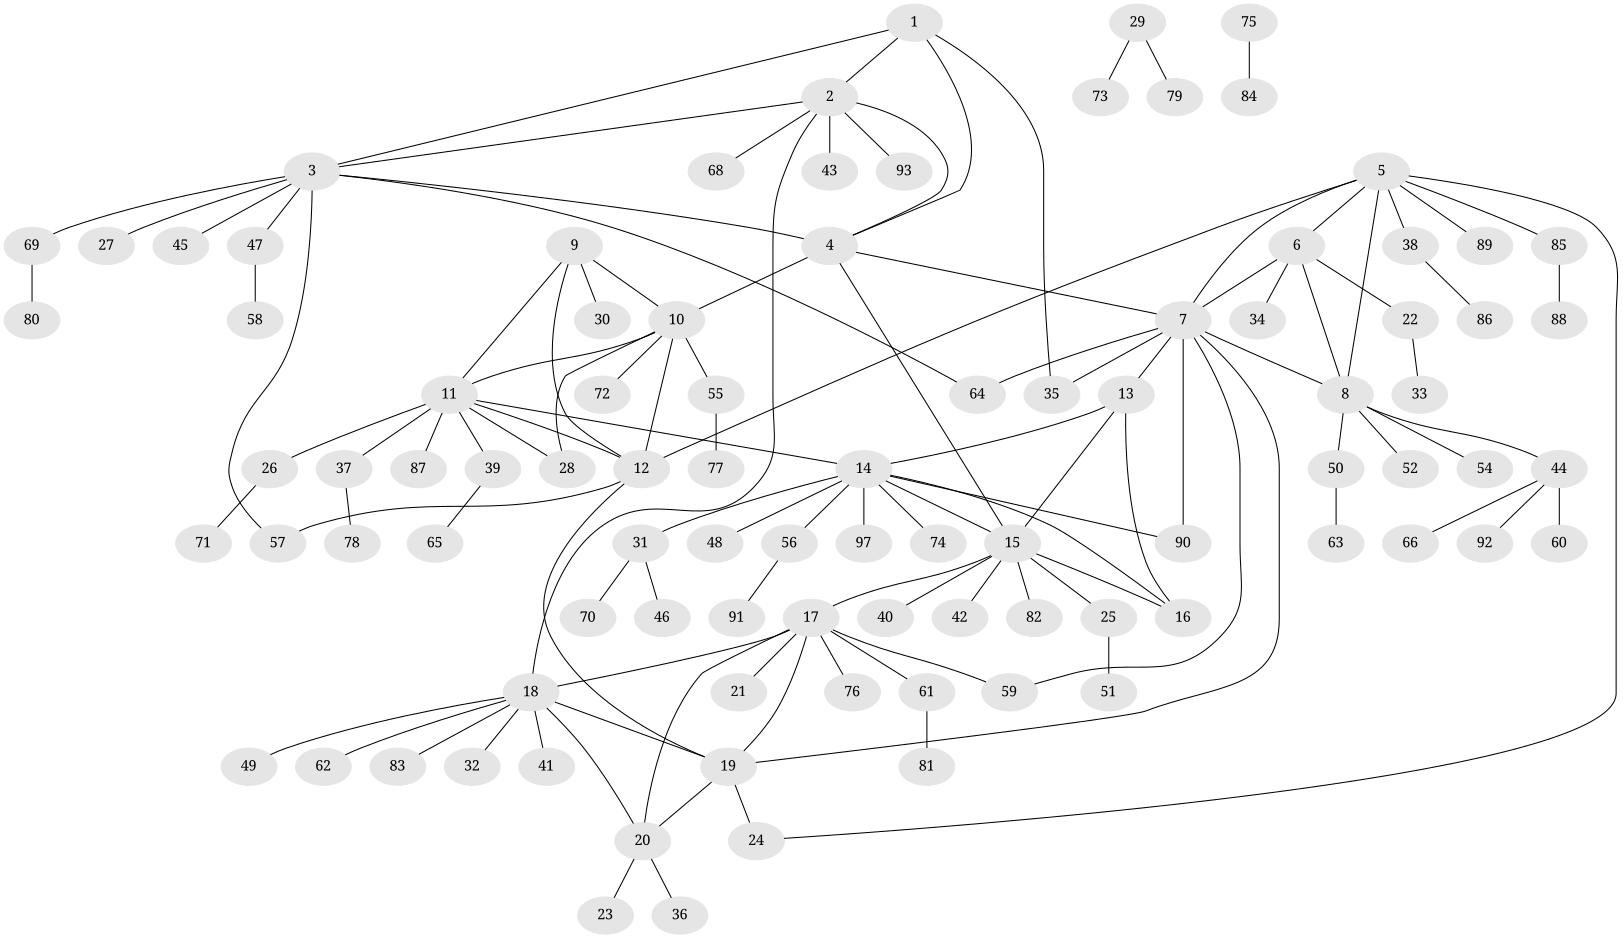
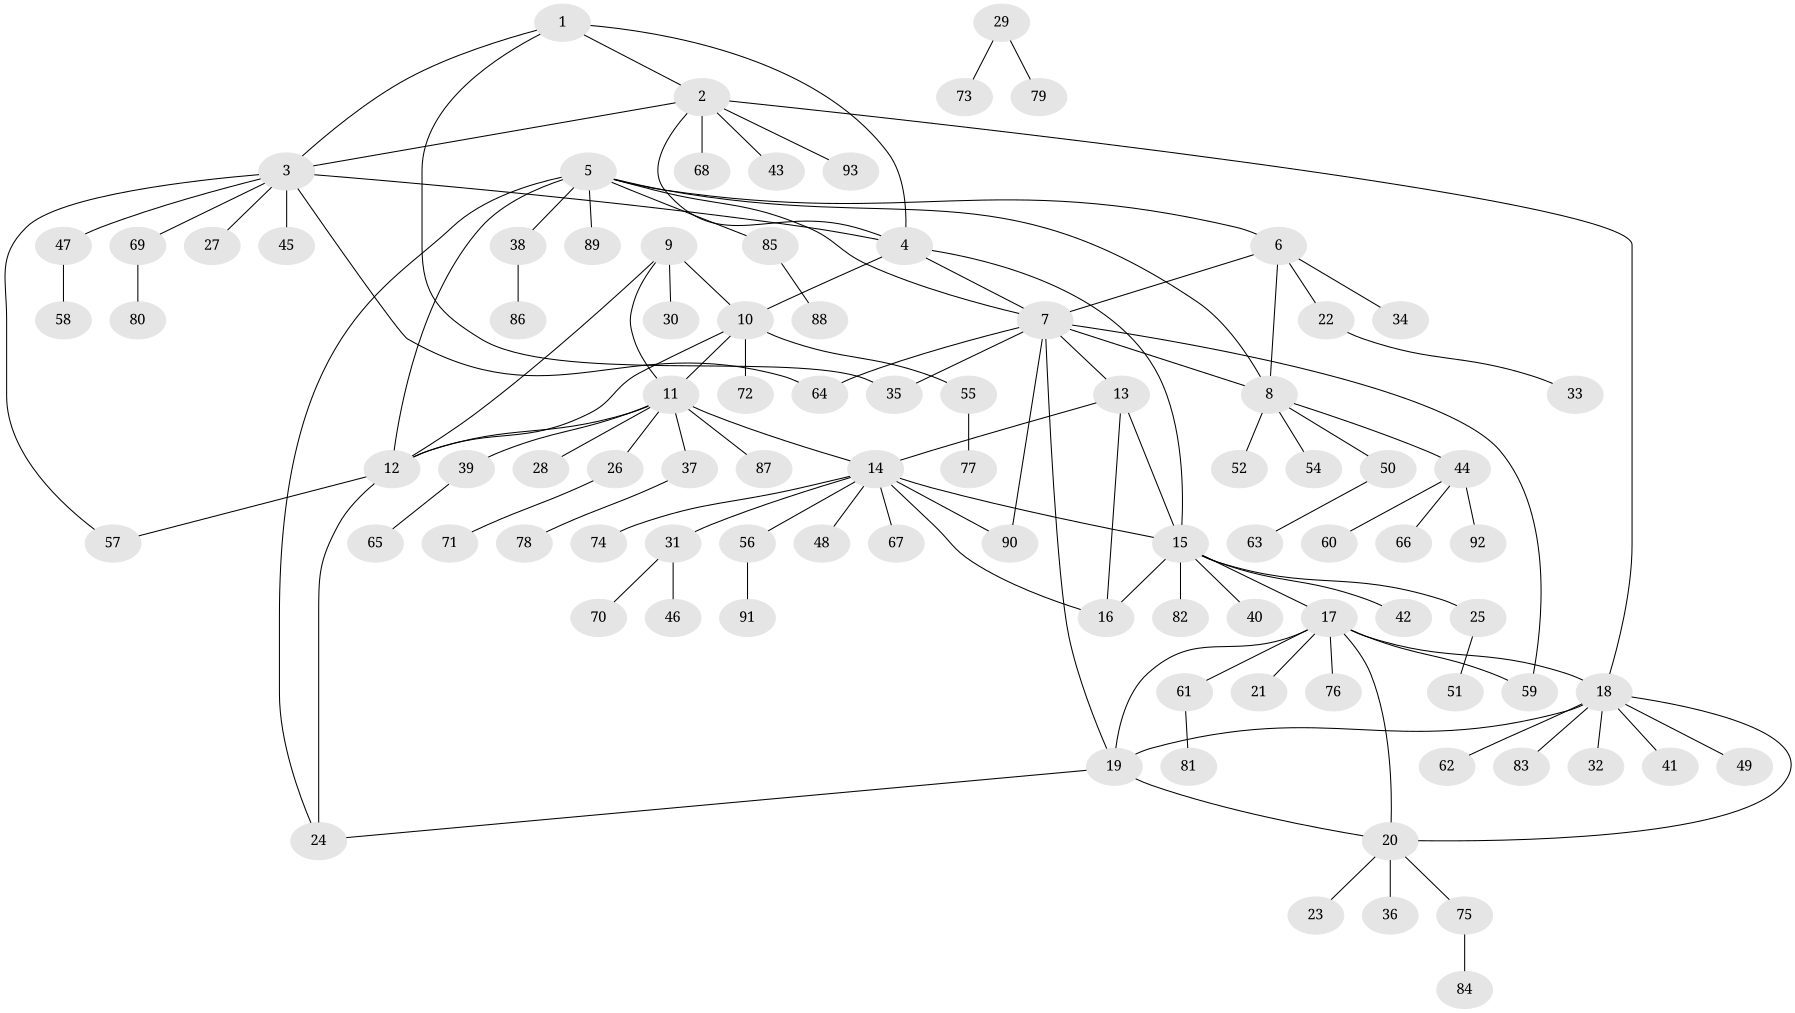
edge "10" -- "28": removed
node "97": label "97" -> "67"
edge "12" -- "19": now "12" -- "24"
edge "20" -- "75": added
